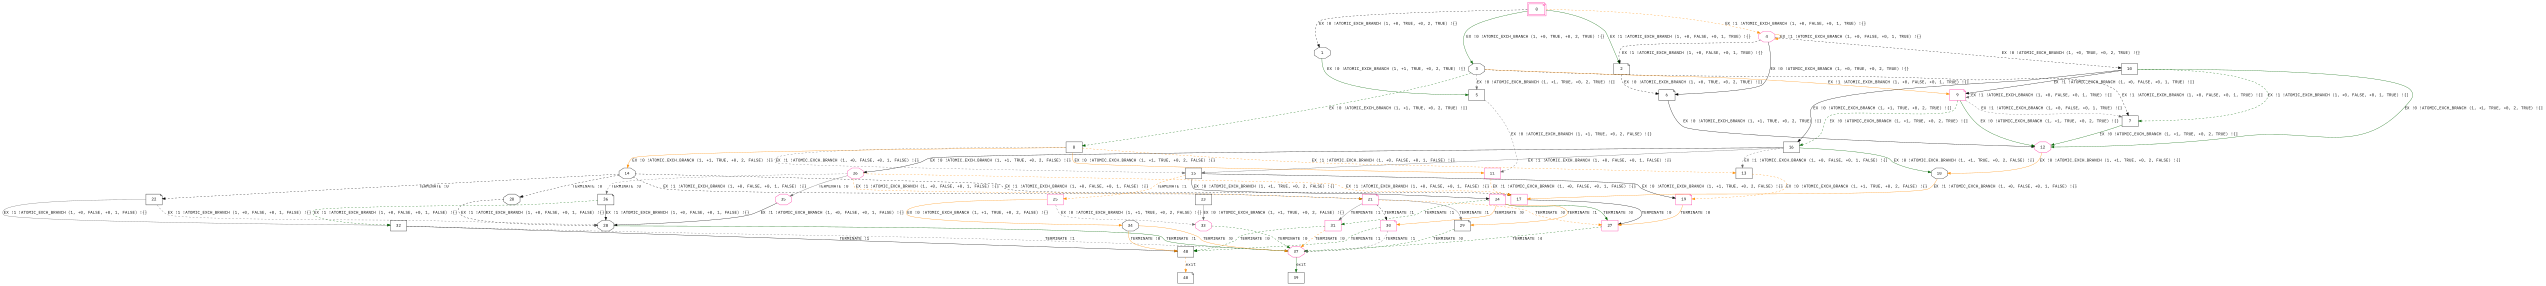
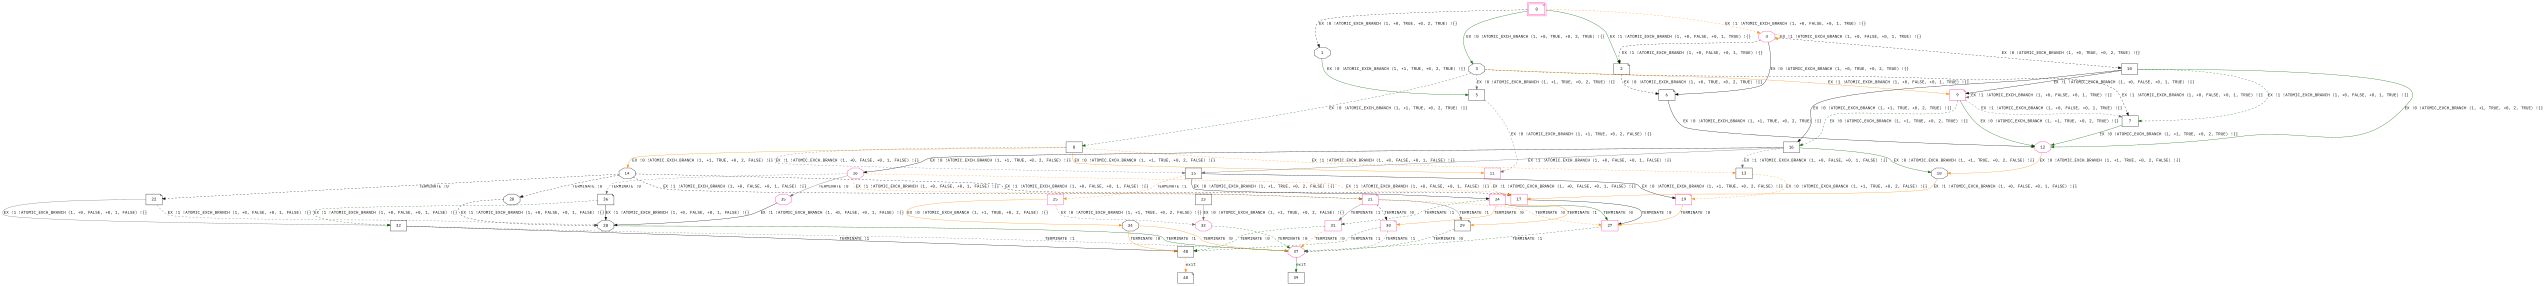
edge "21" -> "30": label "TERMINATE !1" -> "TERMINATE !0"
edge "27" -> "37": label "TERMINATE !4" -> "TERMINATE !1"
